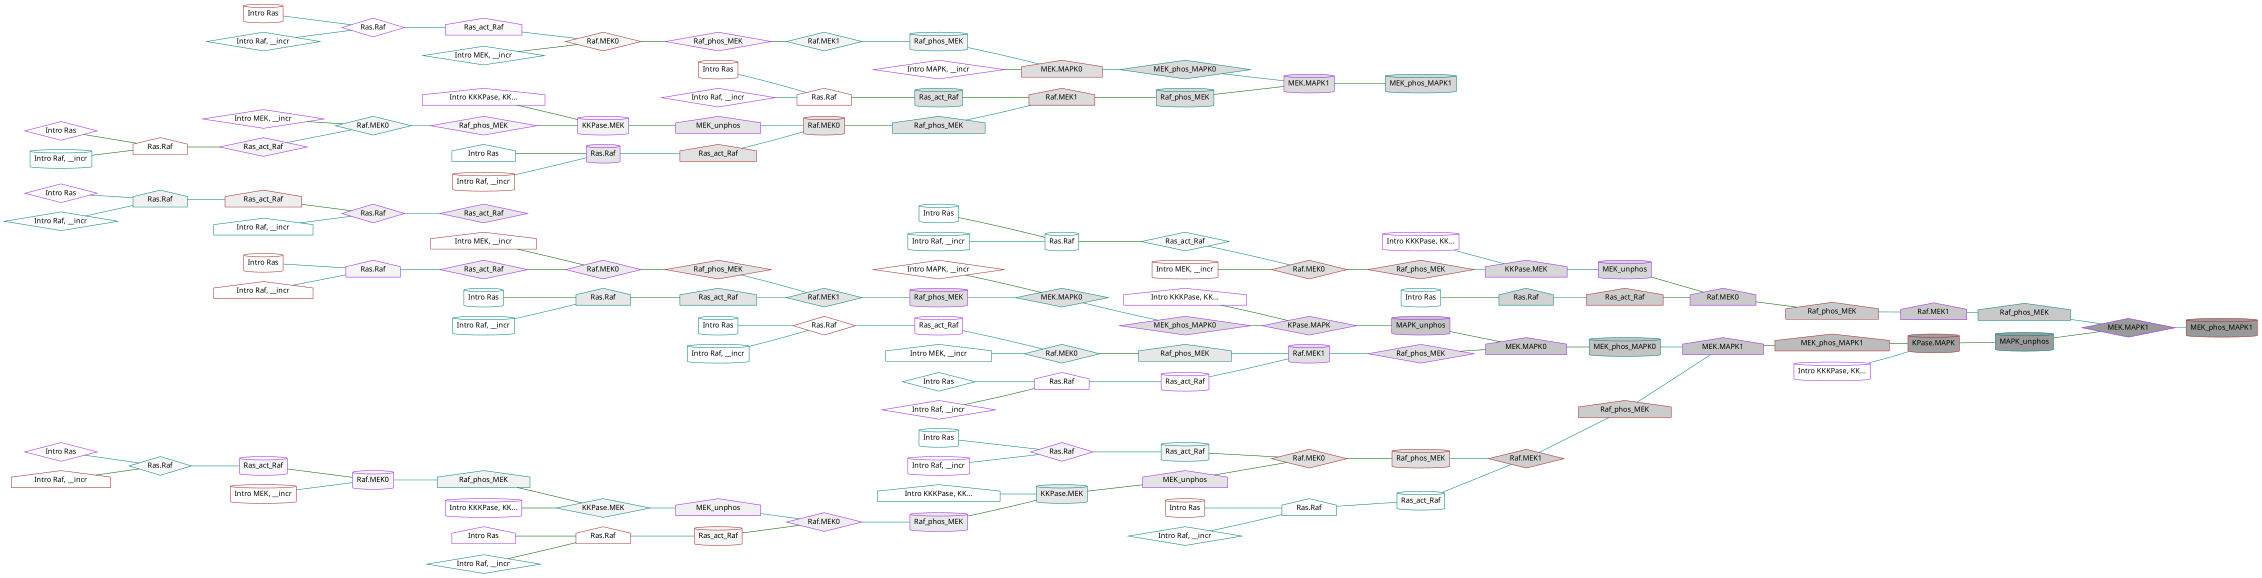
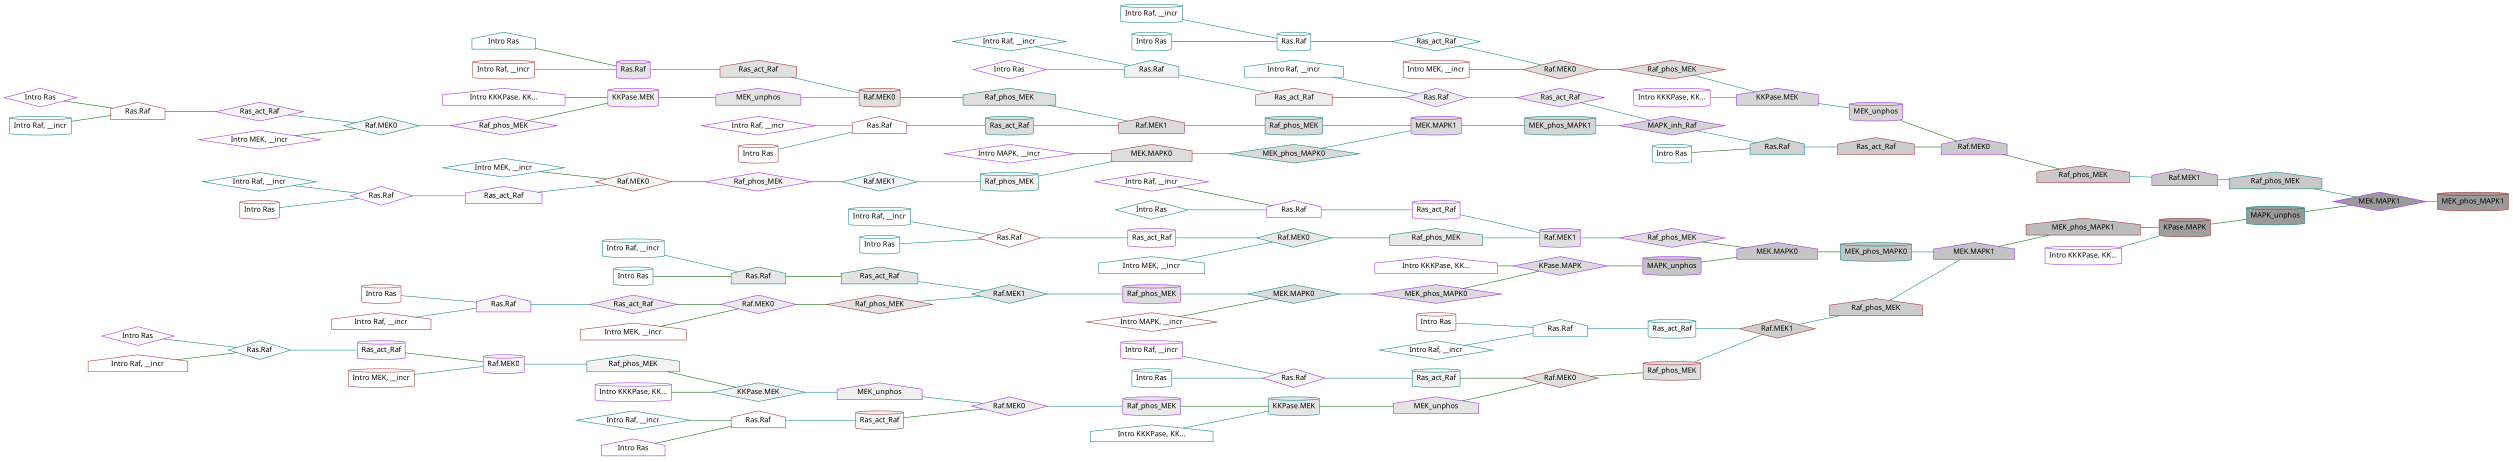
node "MAPK_inh_Raf": added
